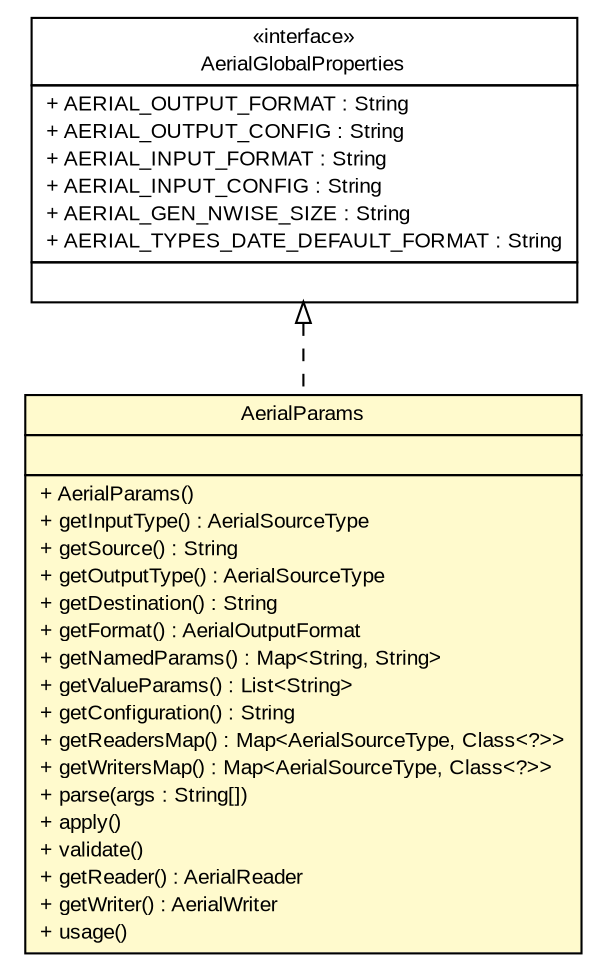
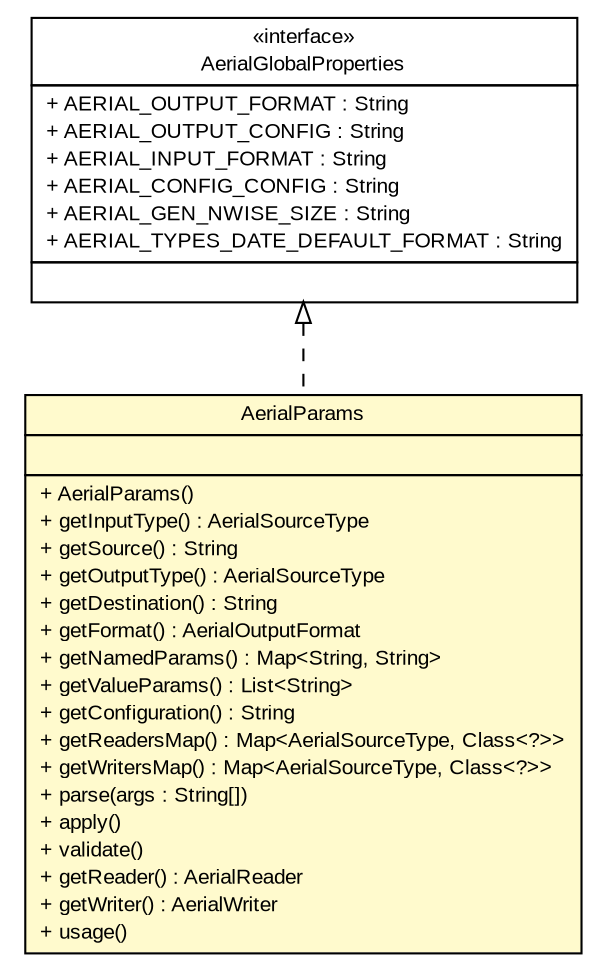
node "AerialGlobalProperties": text "+ AERIAL_INPUT_CONFIG : String" -> "+ AERIAL_CONFIG_CONFIG : String"
